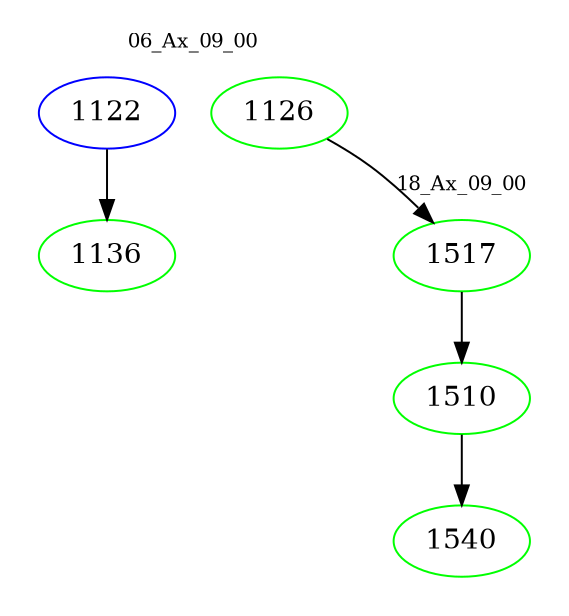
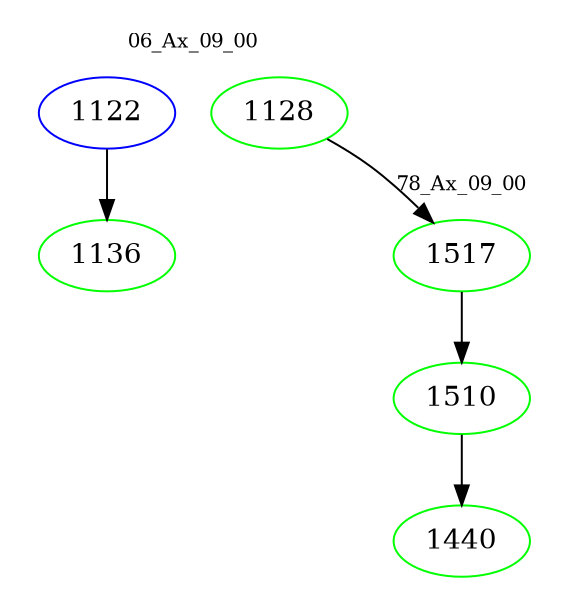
node "1126": label "1126" -> "1128"
cluster "18_Ax_09_00": label "18_Ax_09_00" -> "78_Ax_09_00"
node "1540": label "1540" -> "1440"
